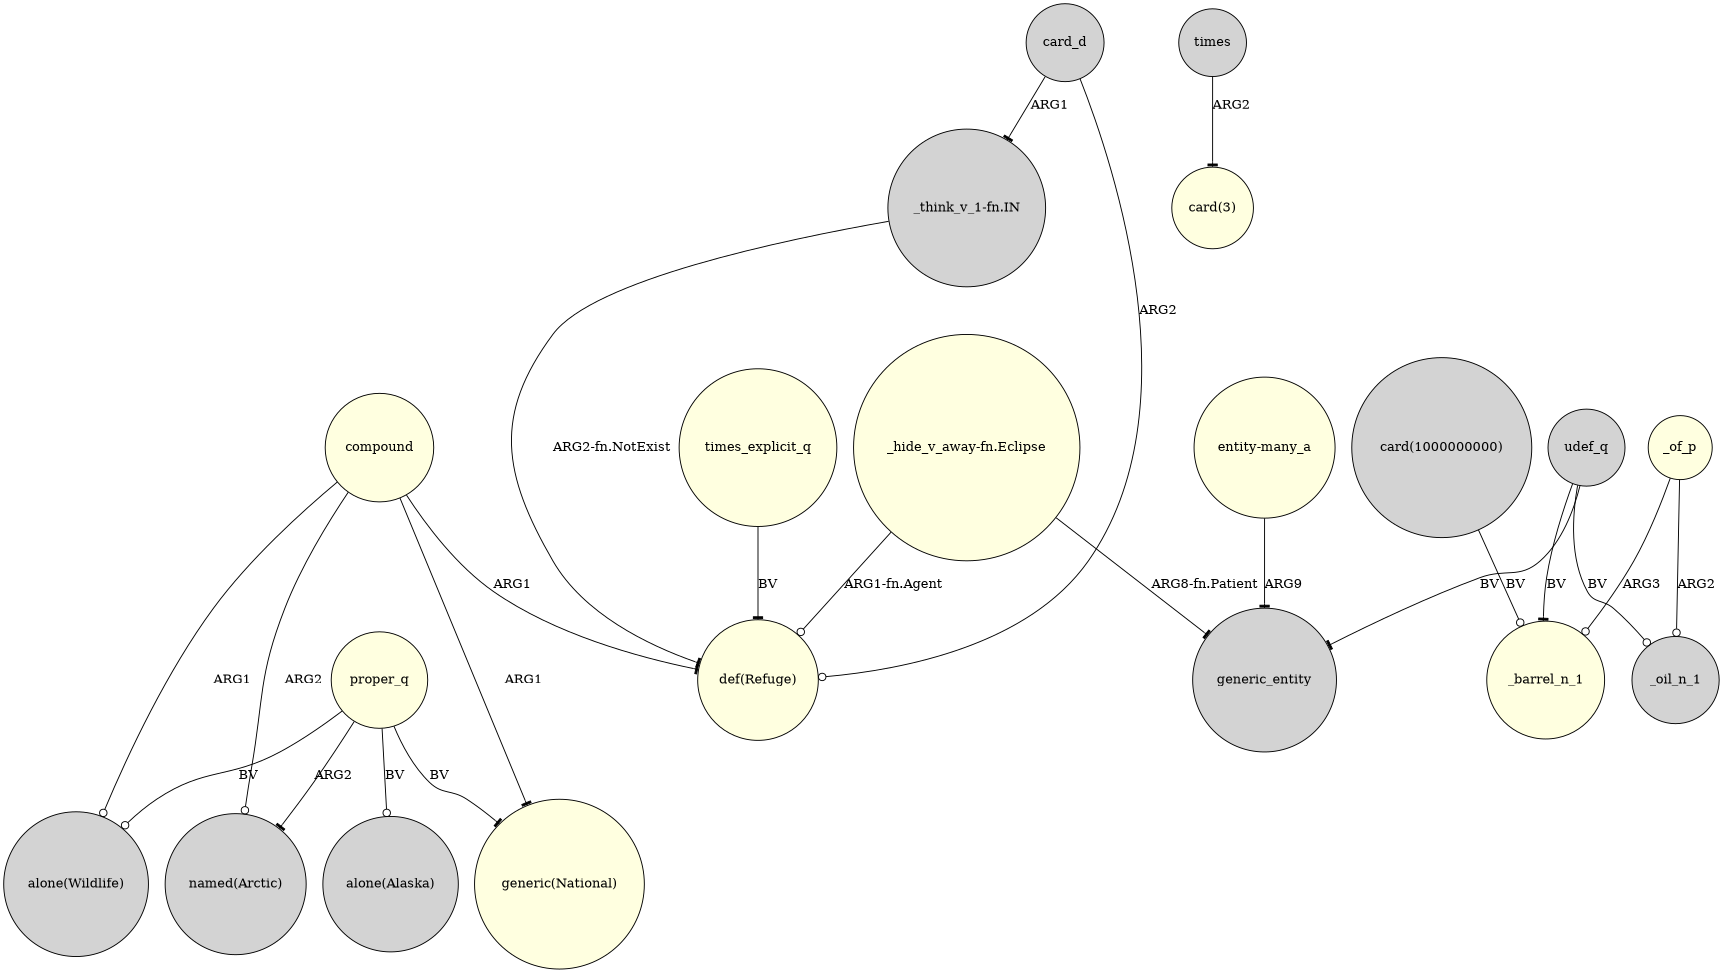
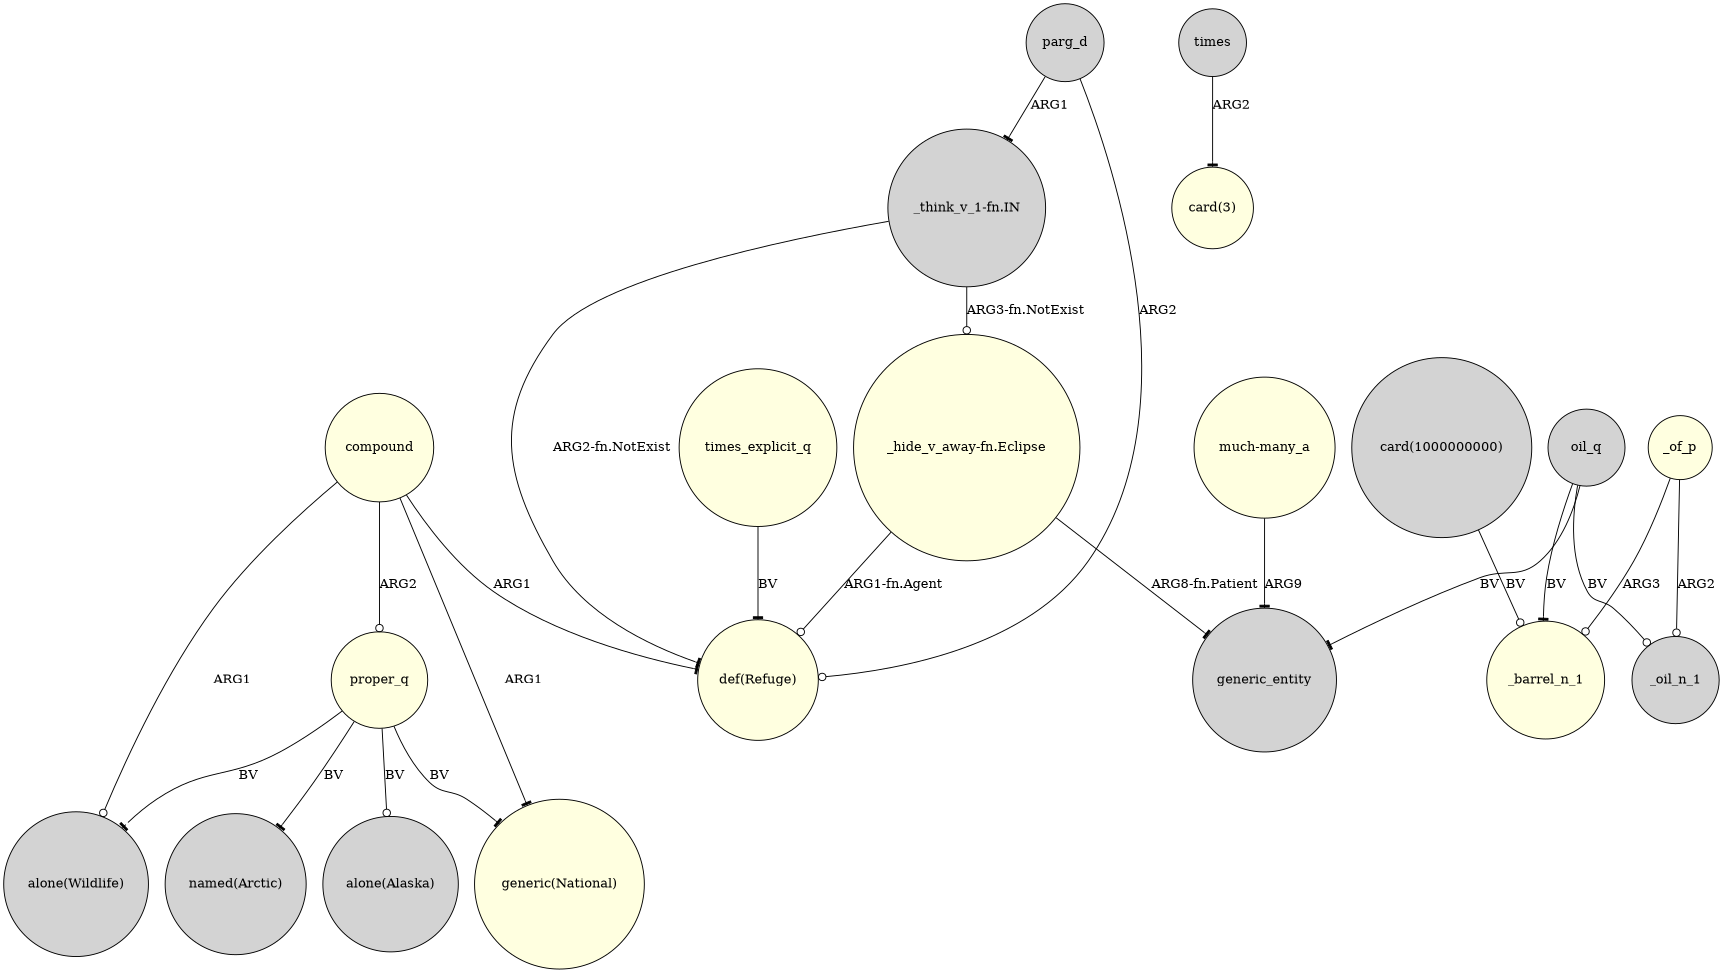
node "card_d": label "card_d" -> "parg_d"
edge "_think_v_1-fn.IN" -> "_hide_v_away-fn.Eclipse": added, label "ARG3-fn.NotExist"
node "entity-many_a": label "entity-many_a" -> "much-many_a"
node "udef_q": label "udef_q" -> "oil_q"
edge "compound" -> "named(Arctic)": now "compound" -> "proper_q"
edge "proper_q" -> "alone(Wildlife)": arrowhead odot -> tee
edge "proper_q" -> "named(Arctic)": label "ARG2" -> "BV"
